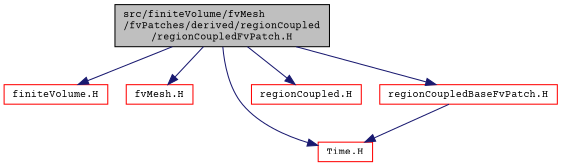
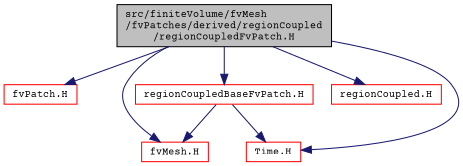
node "finiteVolume.H": label "finiteVolume.H" -> "fvPatch.H"
edge "regionCoupledBaseFvPatch.H" -> "fvMesh.H": added
